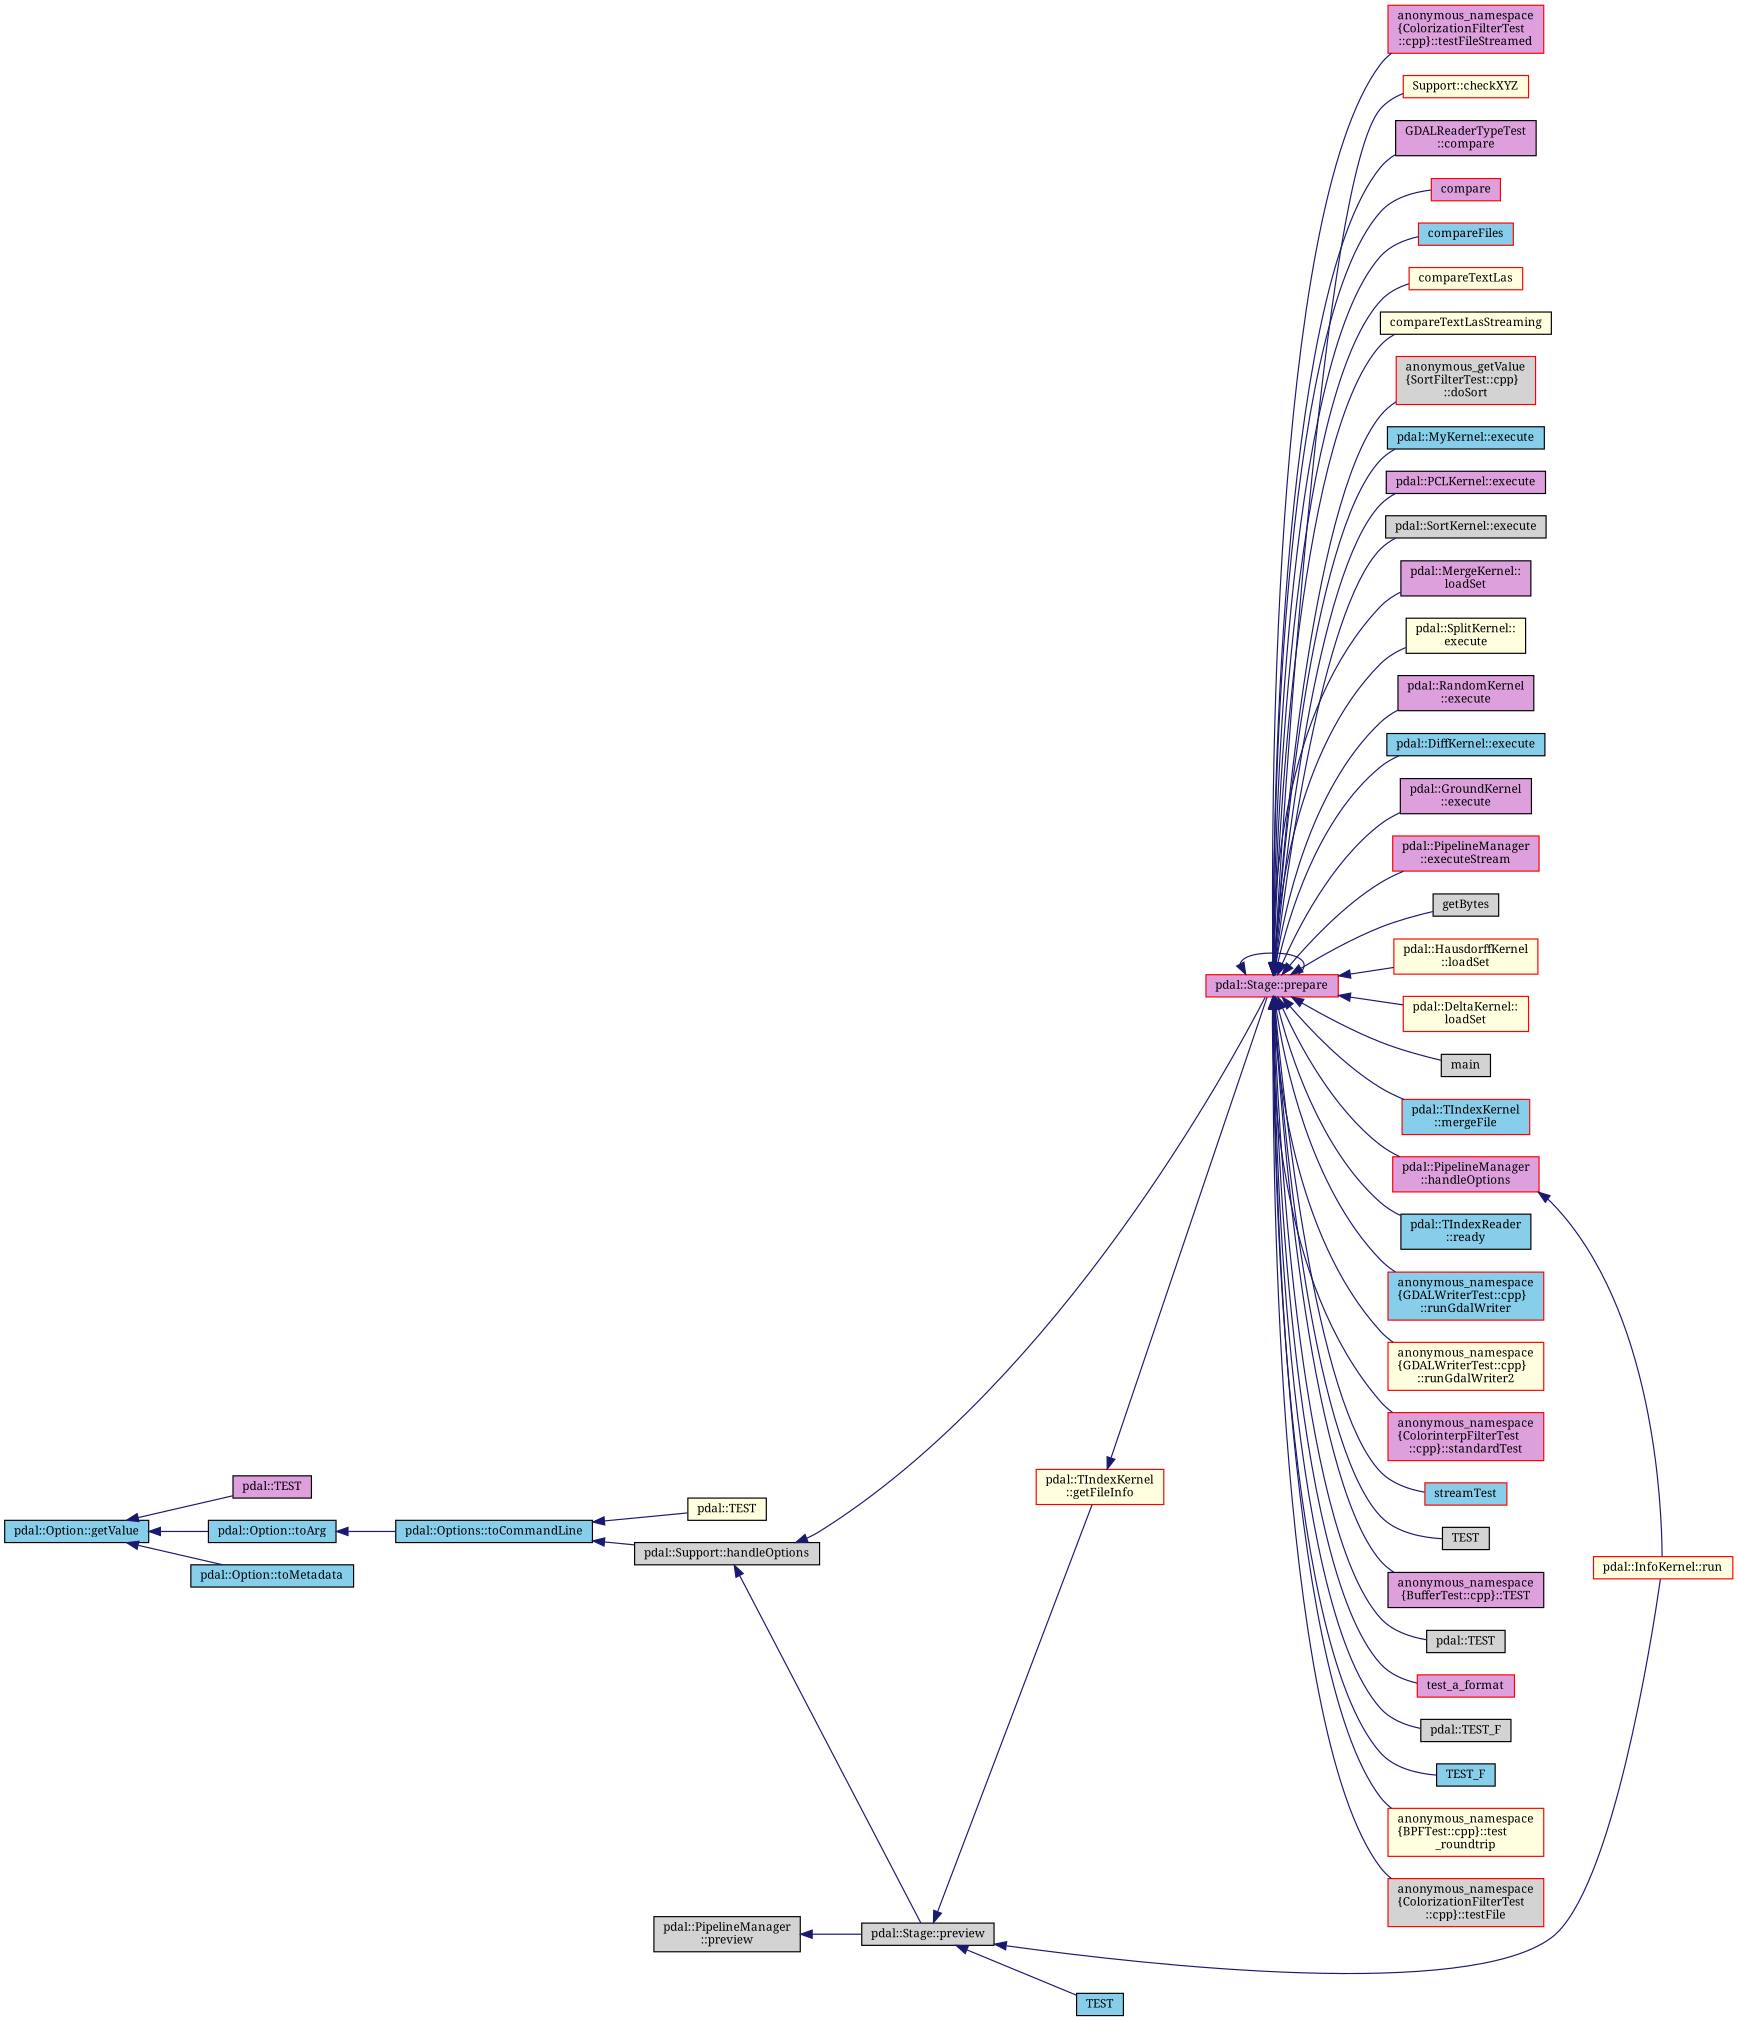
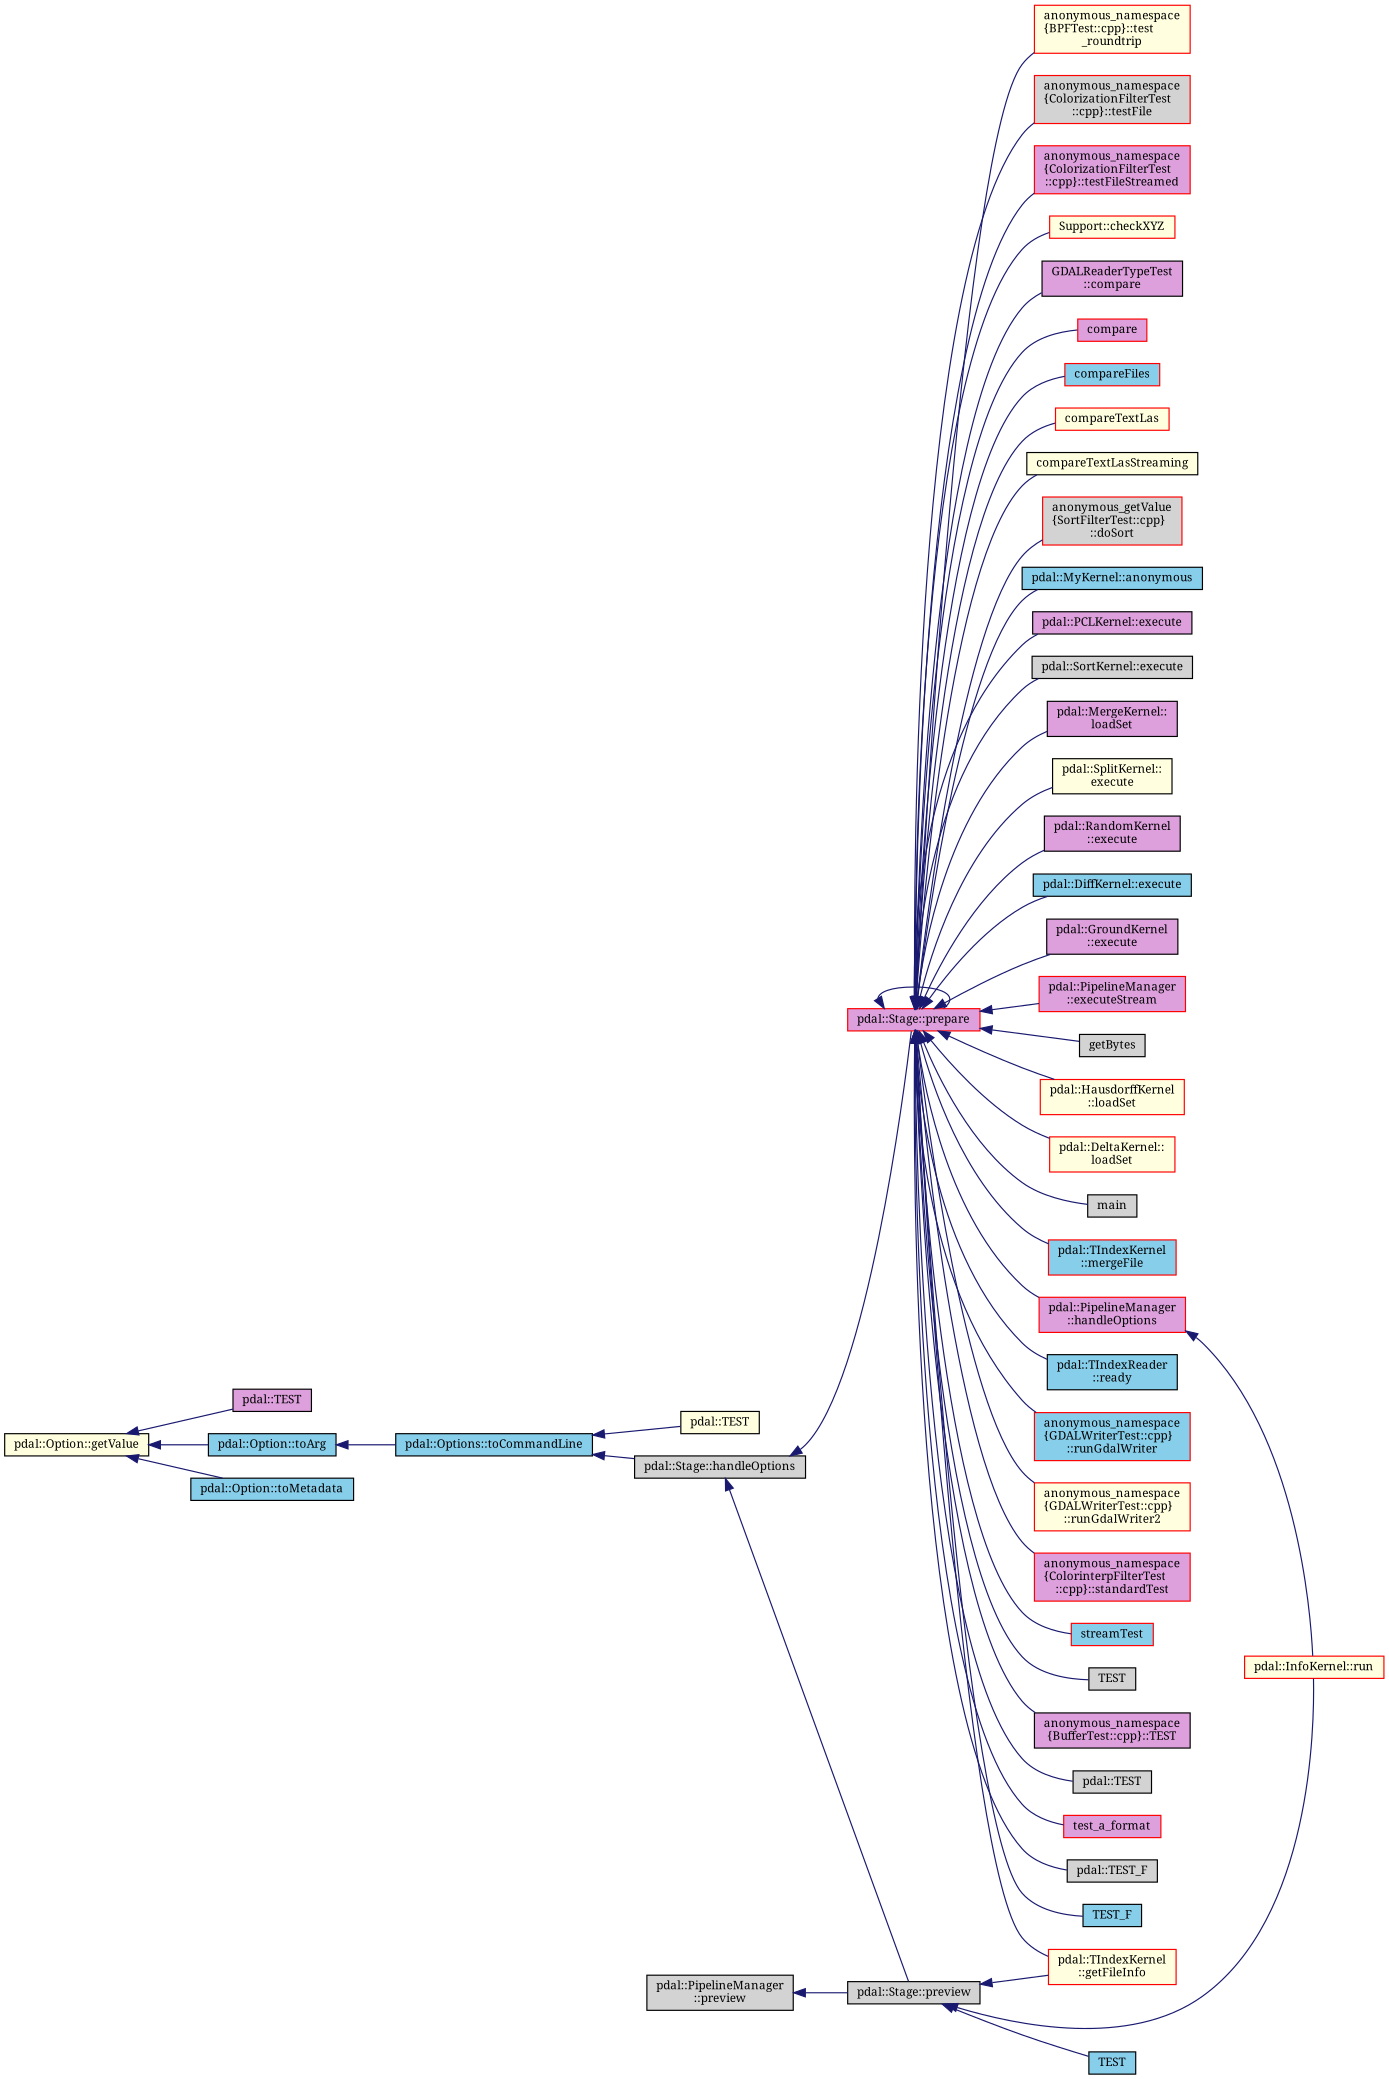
node "pdal::MyKernel::execute": label "pdal::MyKernel::execute" -> "pdal::MyKernel::anonymous"
edge "pdal::Stage::prepare" -> "pdal::TIndexKernel ::getFileInfo": reversed
node "pdal::Option::getValue": fillcolor skyblue -> lightyellow
node "pdal::Support::handleOptions": label "pdal::Support::handleOptions" -> "pdal::Stage::handleOptions"
